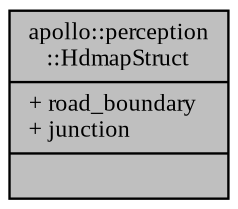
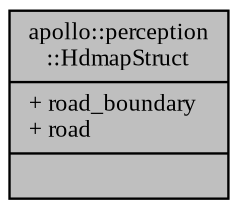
node "apollo::perception": text "+ junction" -> "+ road"
